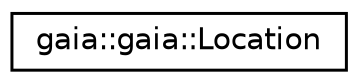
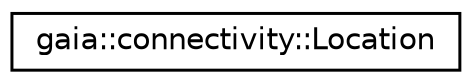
node "gaia::gaia::Location": label "gaia::gaia::Location" -> "gaia::connectivity::Location"
